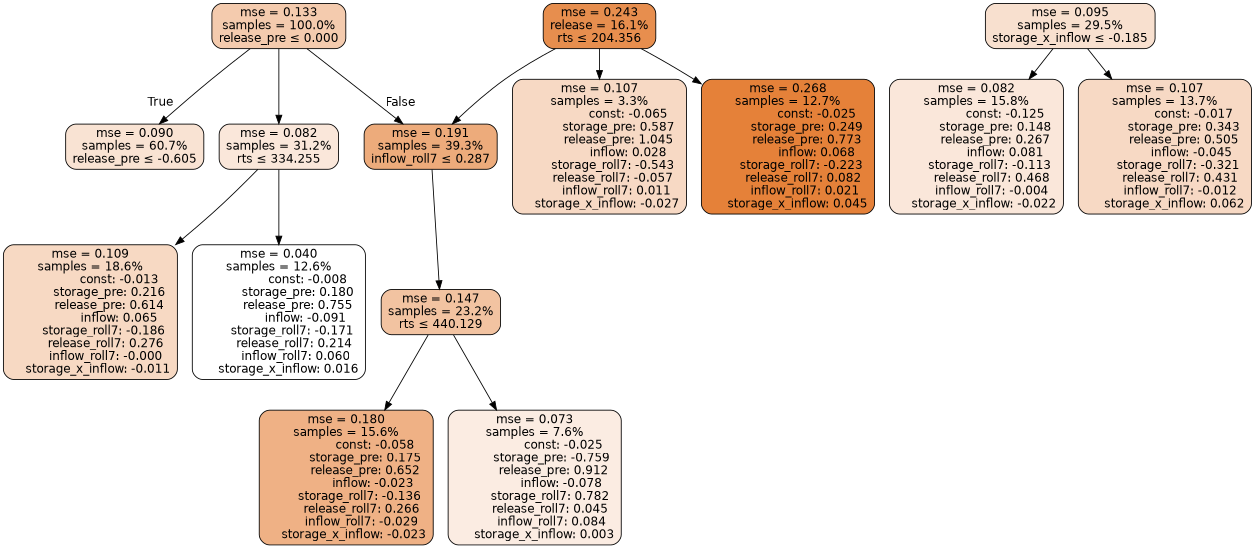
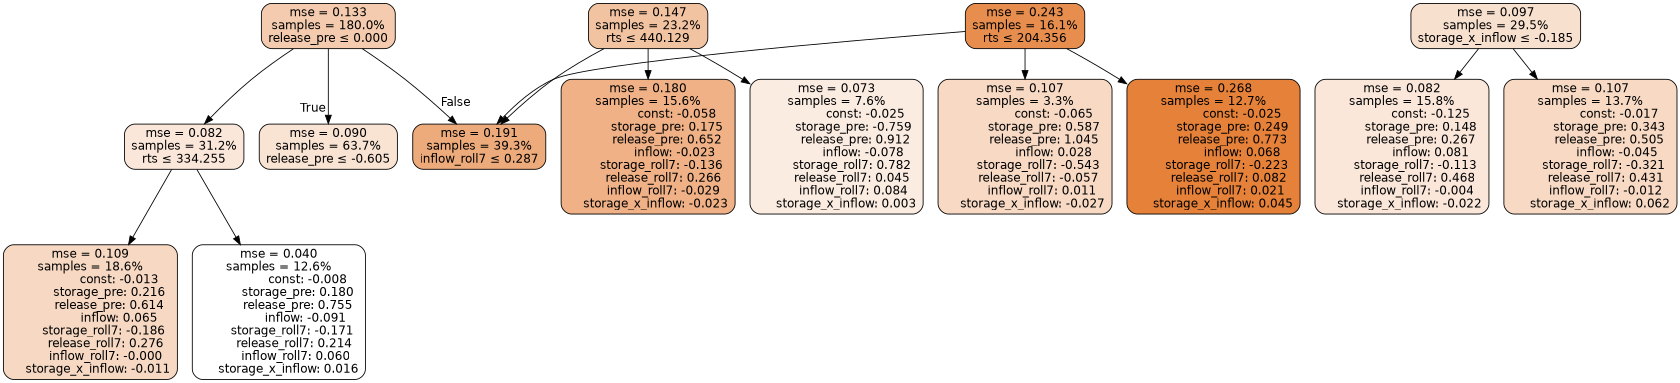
node "mse = 0.133 samples = 100.0% release_pre ≤ 0.000": label "mse = 0.133 samples = 100.0% release_pre ≤ 0.000" -> "mse = 0.133 samples = 180.0% release_pre ≤ 0.000"
node "mse = 0.243 release = 16.1% rts ≤ 204.356": label "mse = 0.243 release = 16.1% rts ≤ 204.356" -> "mse = 0.243 samples = 16.1% rts ≤ 204.356"
node "mse = 0.095 samples = 29.5% storage_x_inflow ≤ -0.185": label "mse = 0.095 samples = 29.5% storage_x_inflow ≤ -0.185" -> "mse = 0.097 samples = 29.5% storage_x_inflow ≤ -0.185"
node "mse = 0.090 samples = 60.7% release_pre ≤ -0.605": label "mse = 0.090 samples = 60.7% release_pre ≤ -0.605" -> "mse = 0.090 samples = 63.7% release_pre ≤ -0.605"
edge "mse = 0.191 samples = 39.3% inflow_roll7 ≤ 0.287" -> "mse = 0.147 samples = 23.2% rts ≤ 440.129": reversed
